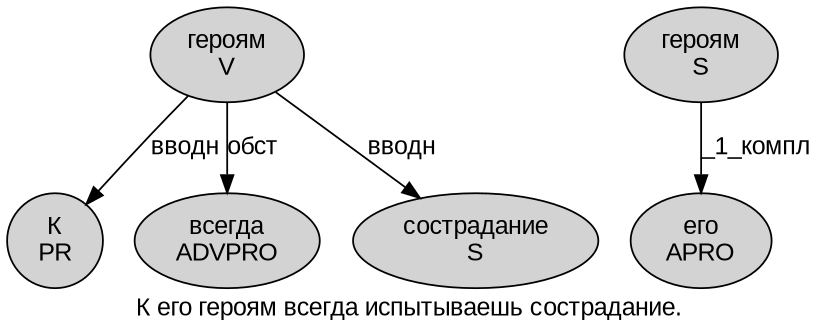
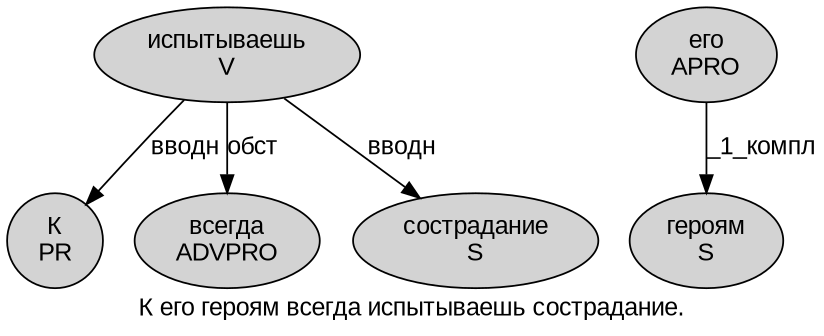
node "героям V": label "героям V" -> "испытываешь V"
edge "героям S" -> "его APRO": reversed
